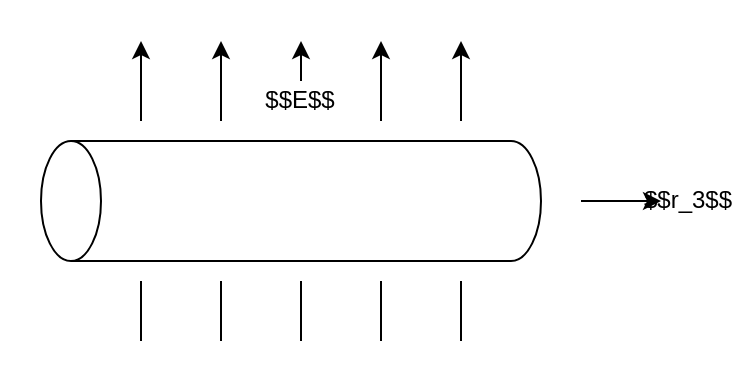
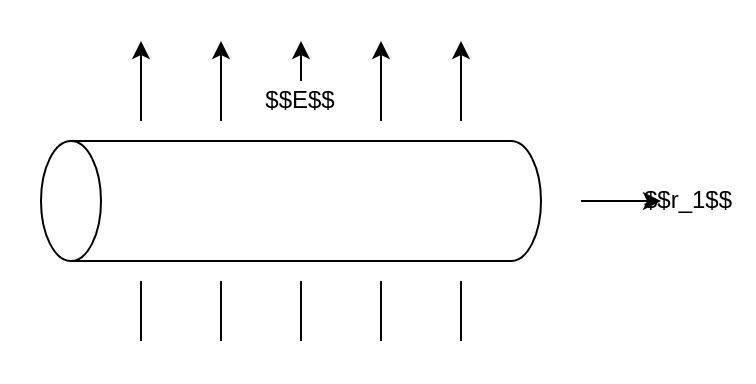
node "$$r_3$$": label "$$r_3$$" -> "$$r_1$$"
